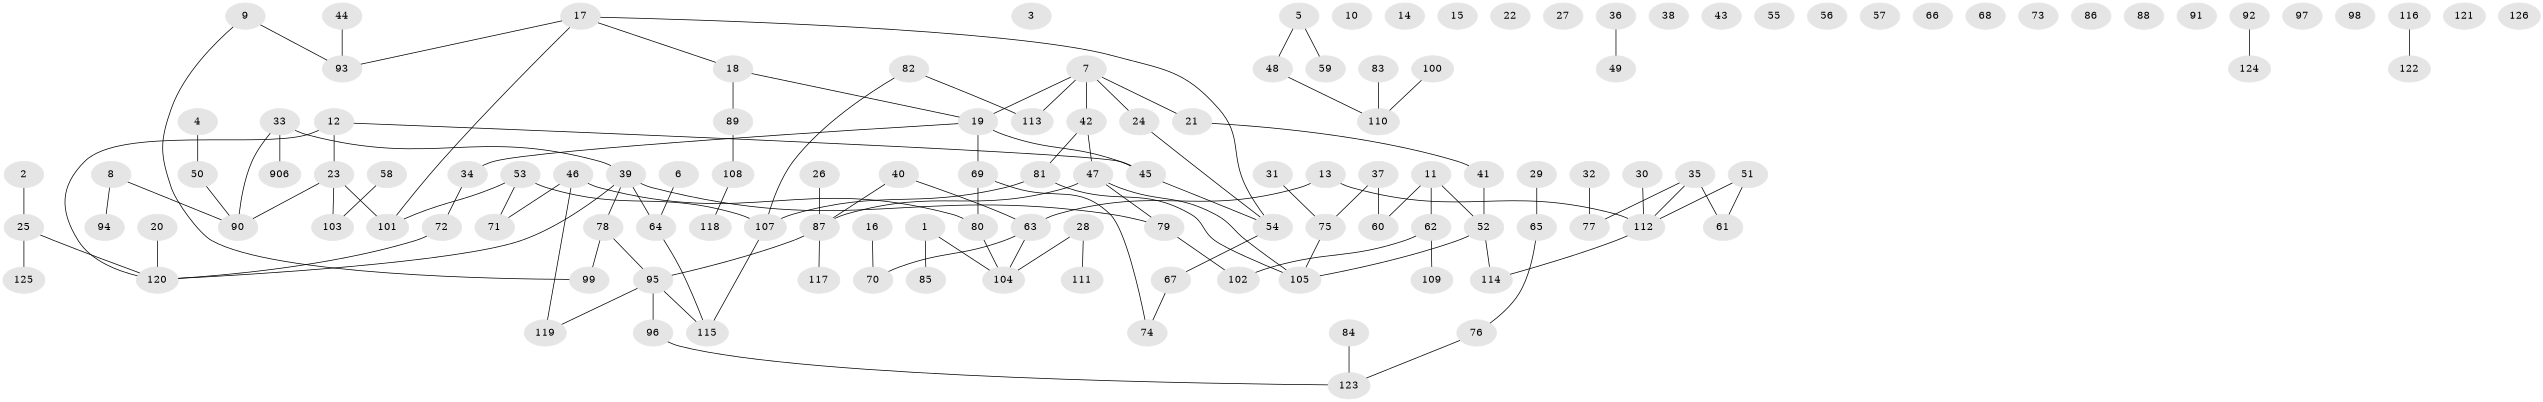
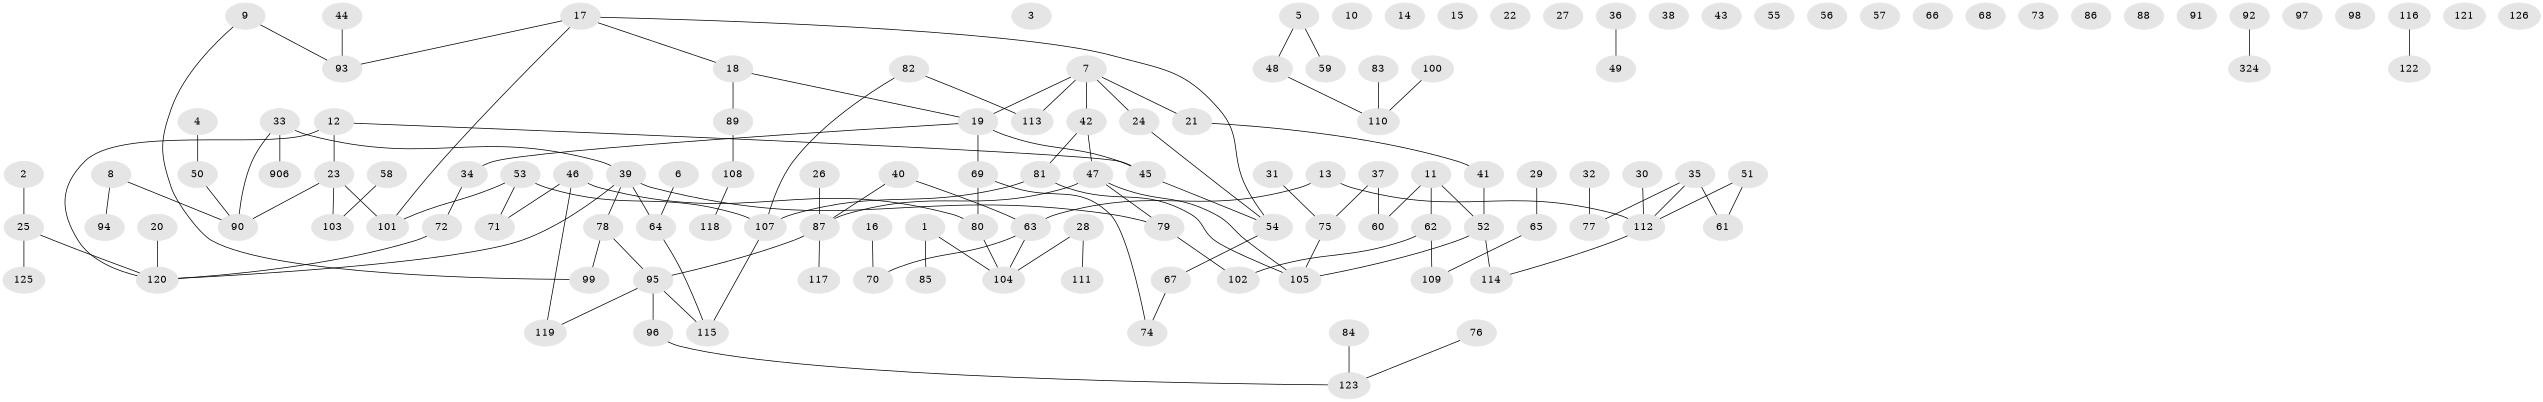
node "124": label "124" -> "324"
edge "65" -- "76": now "65" -- "109"
